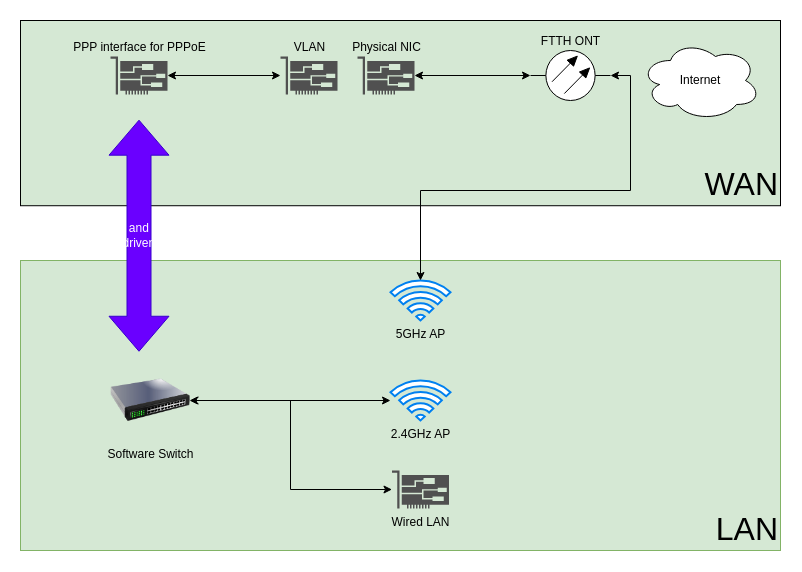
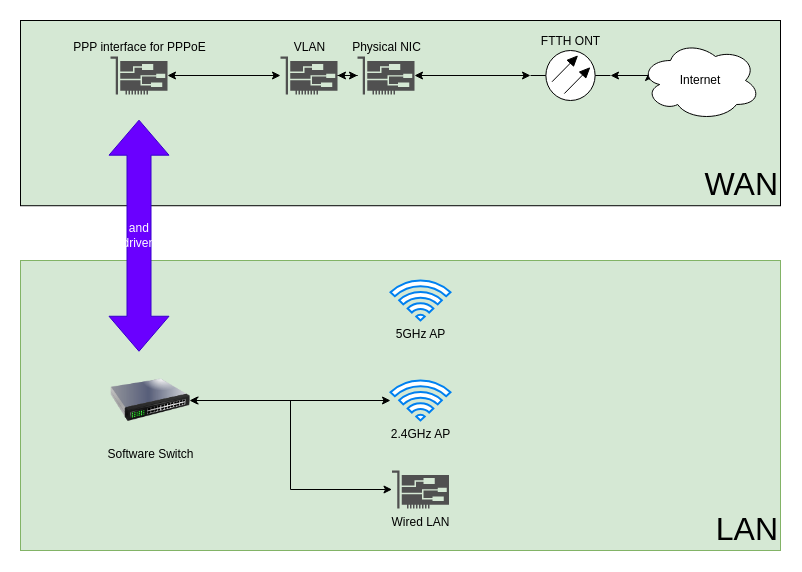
edge "VLAN" -- "Physical NIC": added
edge "FTTH ONT" -- "5GHz AP": now "FTTH ONT" -- "Internet"
